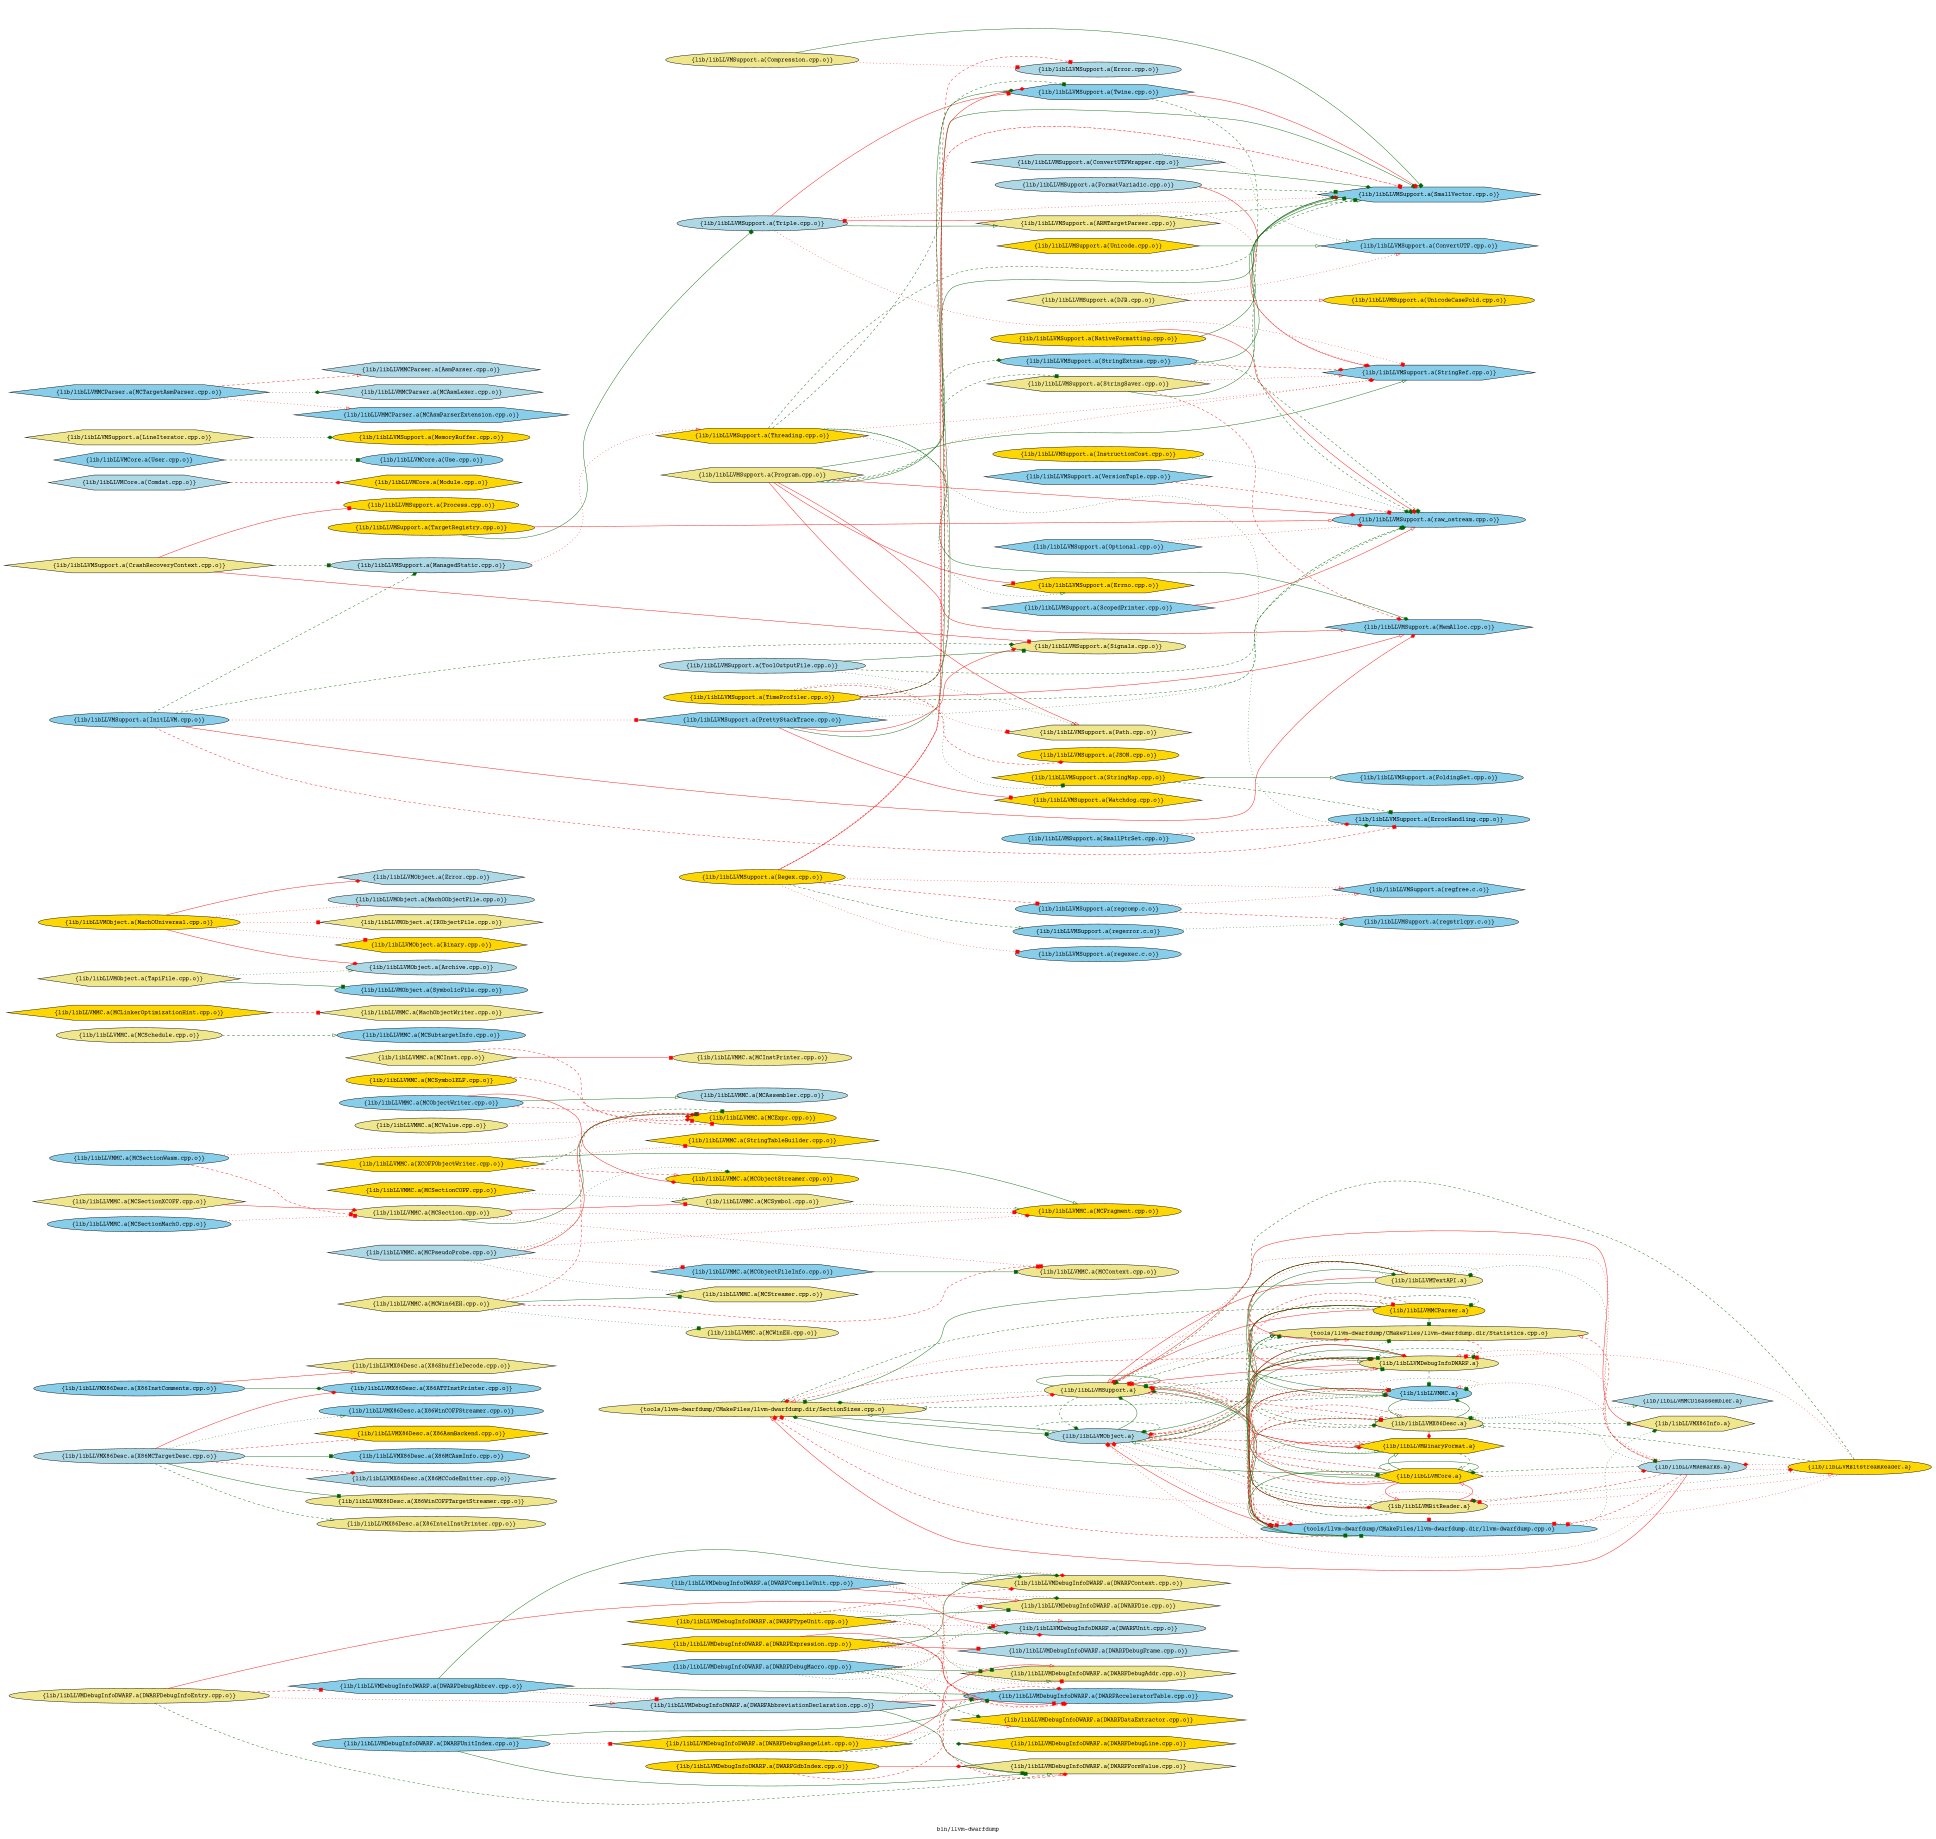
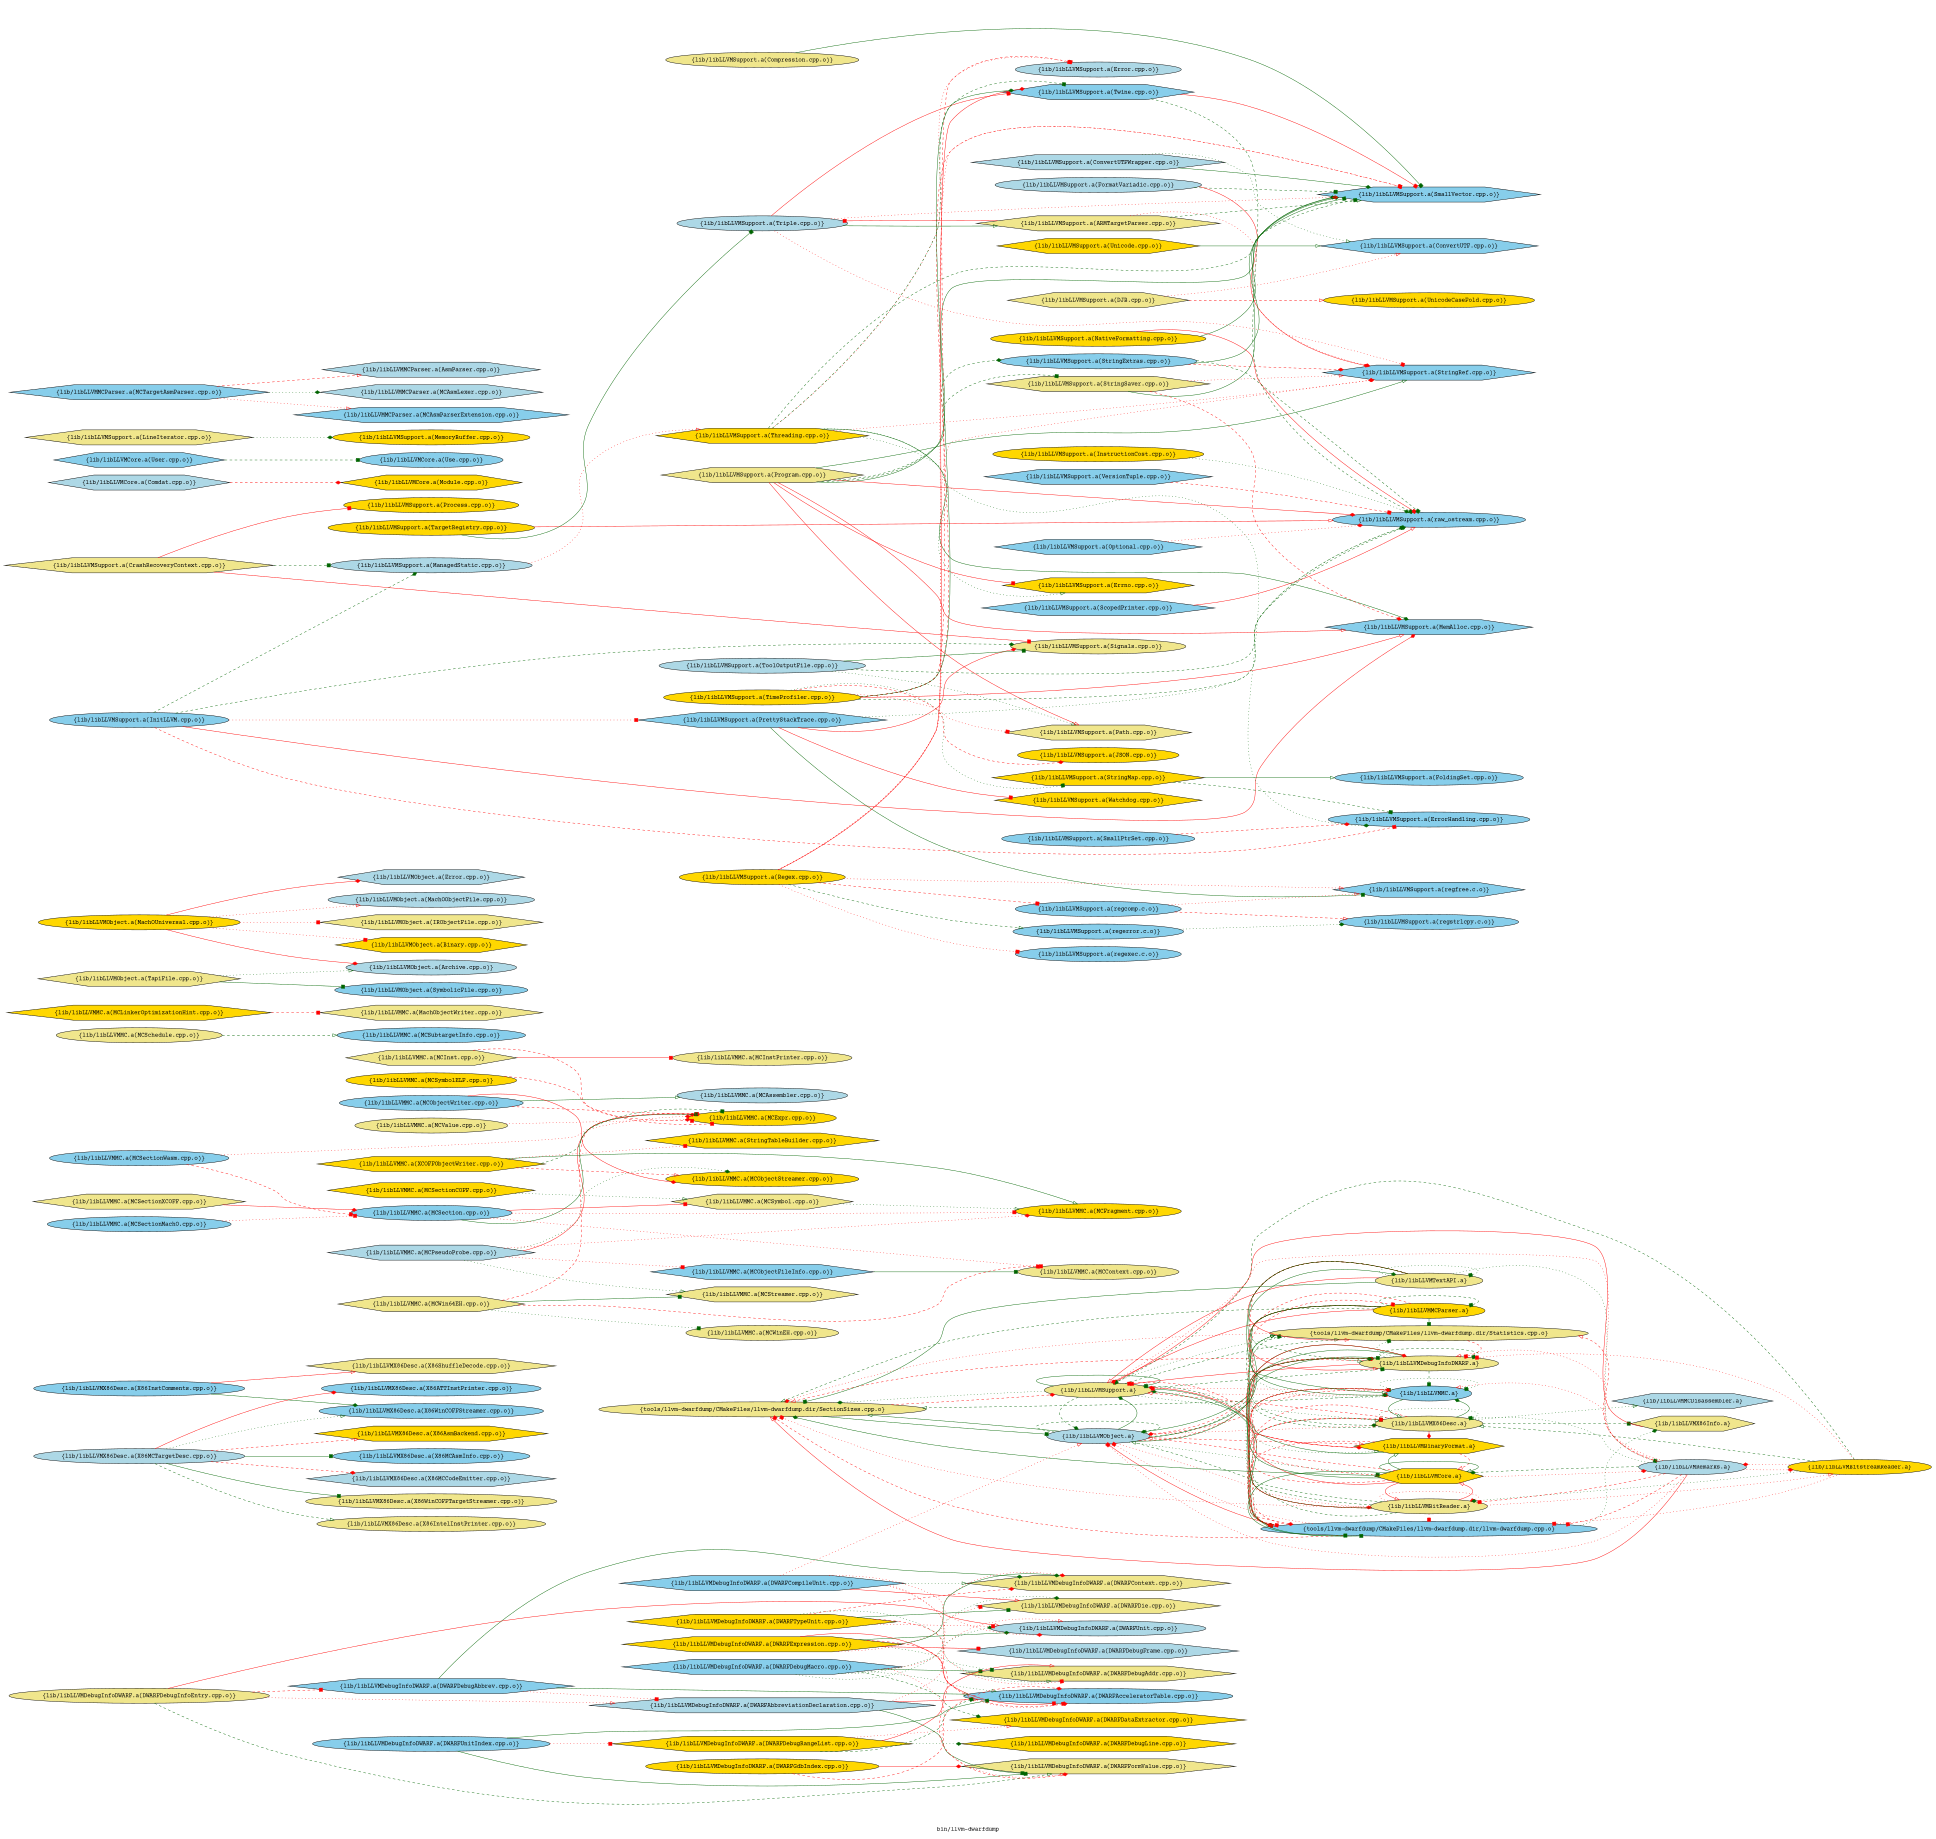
edge "{lib/libLLVMSupport.a(Compression.cpp.o)}" -> "{lib/libLLVMSupport.a(Error.cpp.o)}": now "{lib/libLLVMSupport.a(Threading.cpp.o)}" -> "{lib/libLLVMSupport.a(Error.cpp.o)}"
edge "{lib/libLLVMSupport.a(PrettyStackTrace.cpp.o)}" -> "{lib/libLLVMSupport.a(SmallVector.cpp.o)}": now "{lib/libLLVMSupport.a(PrettyStackTrace.cpp.o)}" -> "{lib/libLLVMSupport.a(regfree.c.o)}"
node "{lib/libLLVMMC.a(MCSection.cpp.o)}": fillcolor khaki -> skyblue
edge "{lib/libLLVMTextAPI.a}" -> "{lib/libLLVMObject.a}": now "{lib/libLLVMDebugInfoDWARF.a(DWARFCompileUnit.cpp.o)}" -> "{lib/libLLVMObject.a}"
edge "{lib/libLLVMX86Desc.a(X86InstComments.cpp.o)}" -> "{lib/libLLVMX86Desc.a(X86ATTInstPrinter.cpp.o)}": now "{lib/libLLVMX86Desc.a(X86InstComments.cpp.o)}" -> "{lib/libLLVMX86Desc.a(X86WinCOFFStreamer.cpp.o)}"
edge "{lib/libLLVMBinaryFormat.a}" -> "{lib/libLLVMCore.a}": color darkgreen -> red
